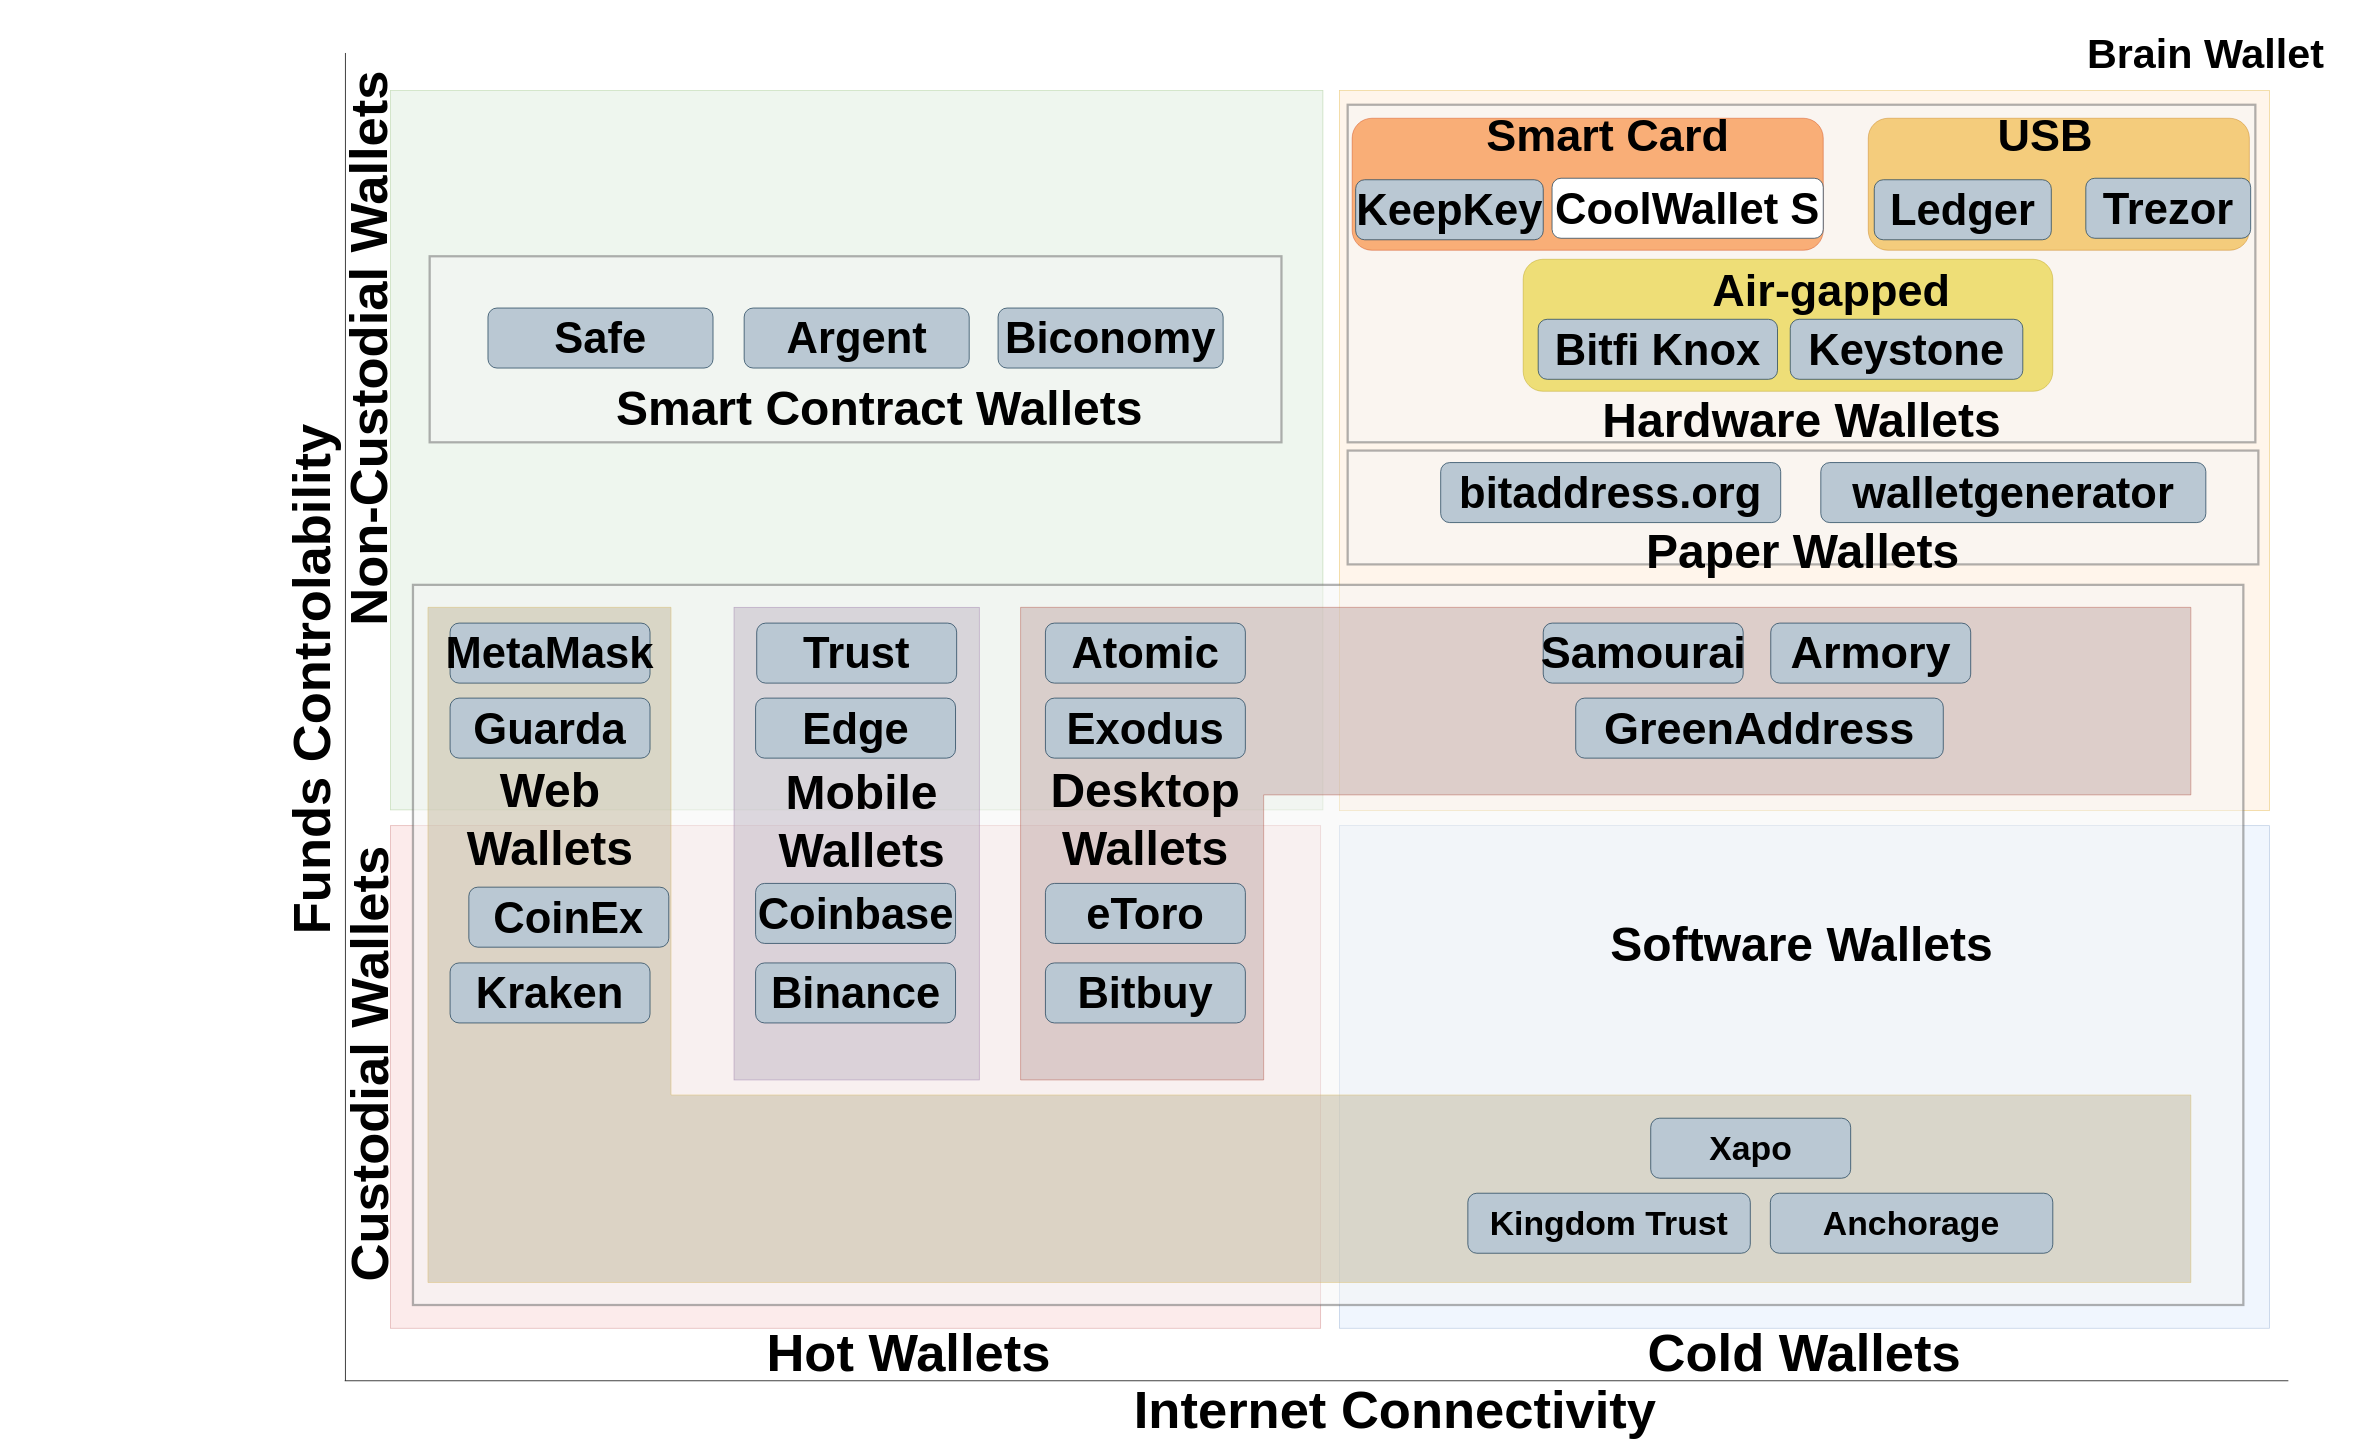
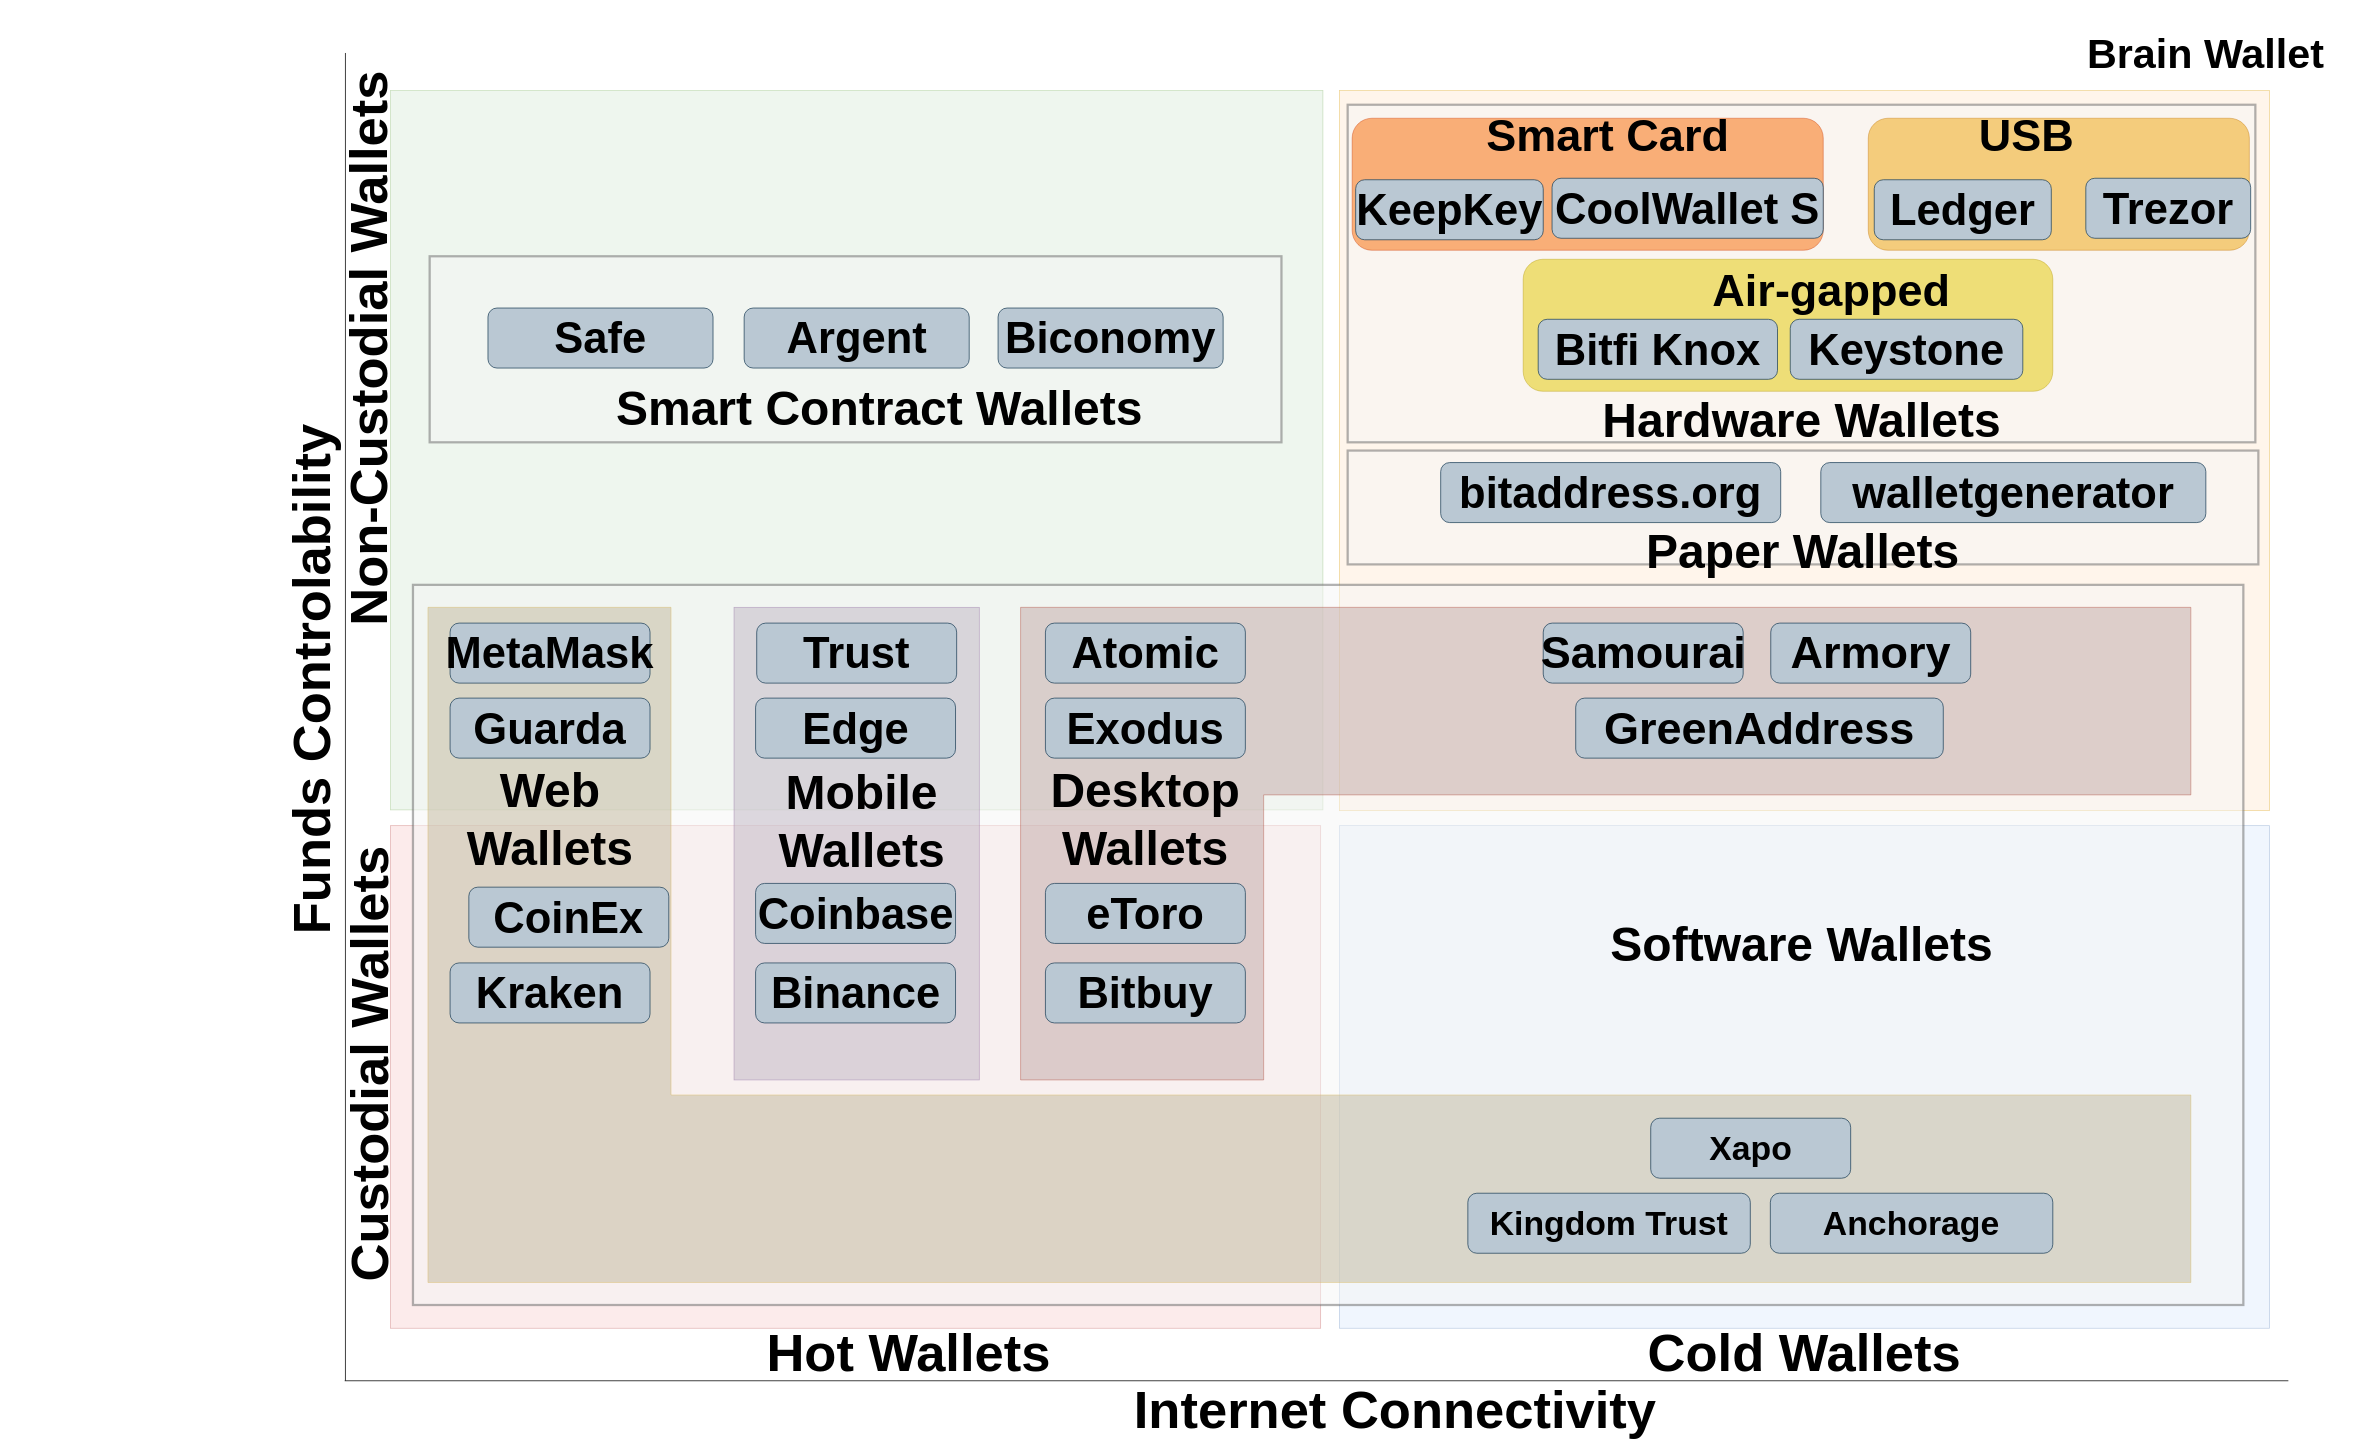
node "USB": moved (2045, 135) -> (2026, 135)
node "CoolWallet S": fillcolor #ffffff -> #bac8d3
